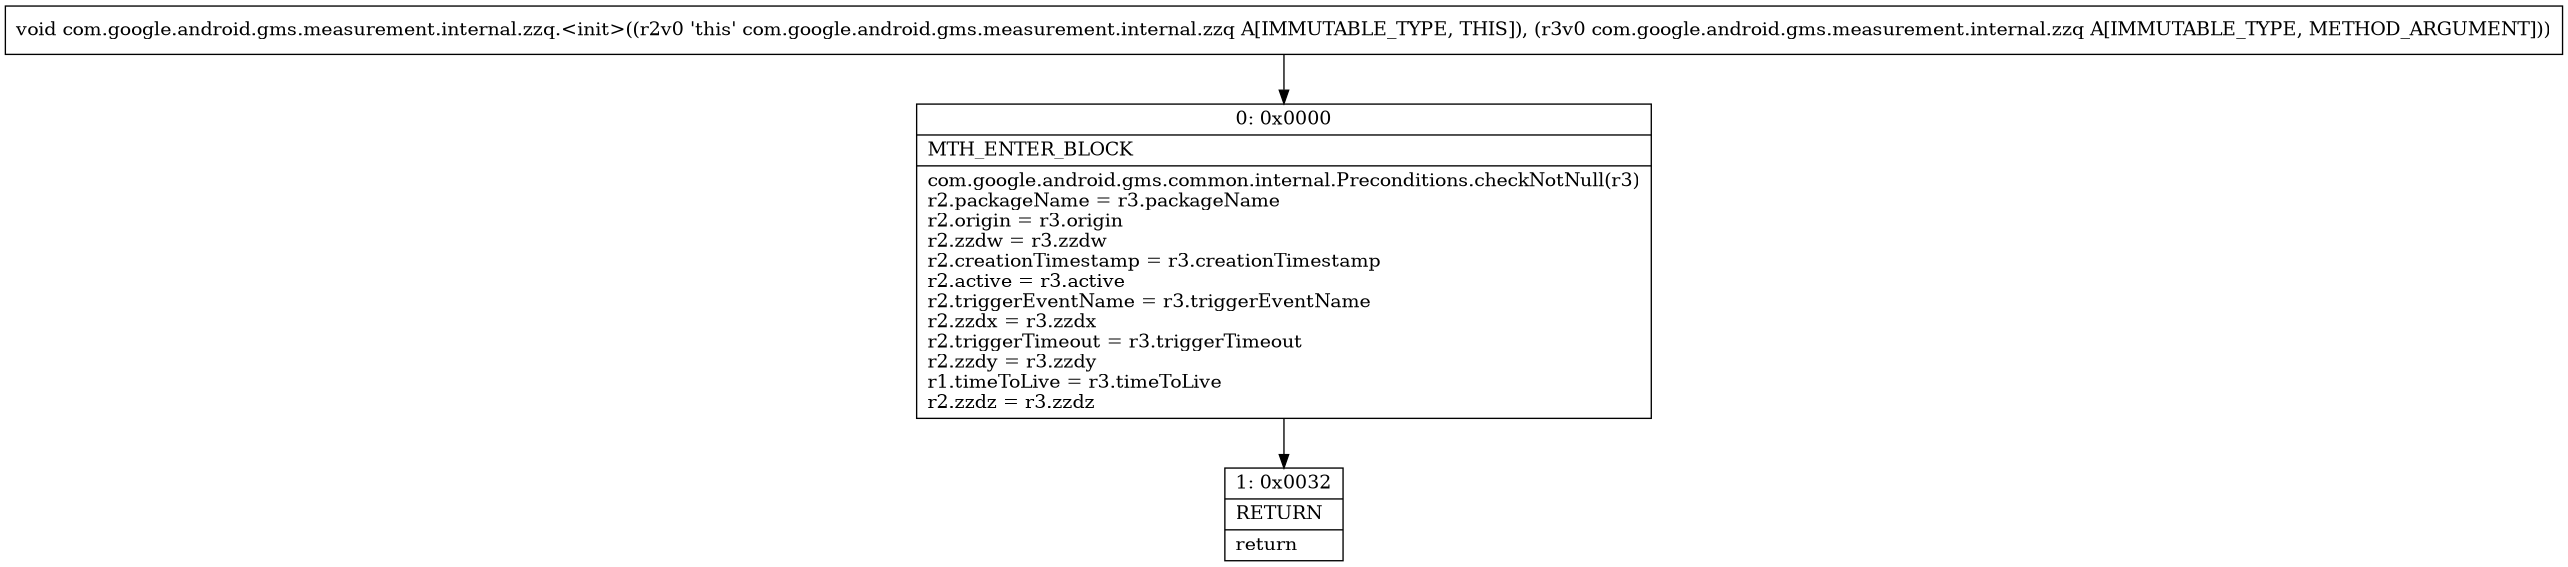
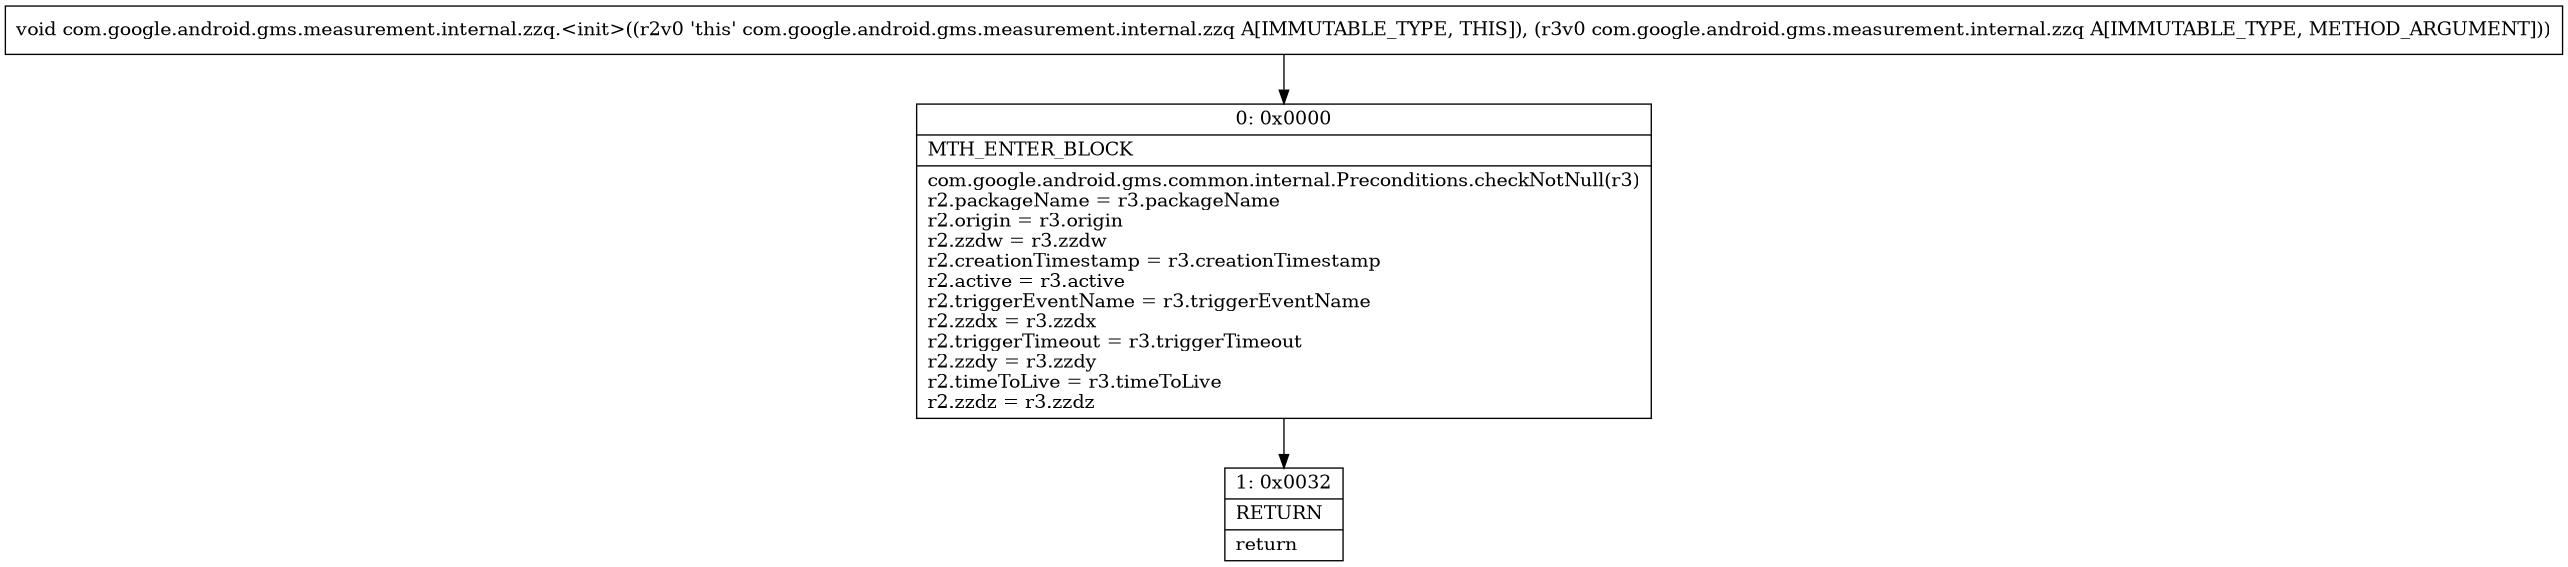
node "0: 0x0000": text "r1.timeToLive = r3.timeToLive" -> "r2.timeToLive = r3.timeToLive"
